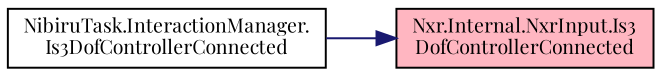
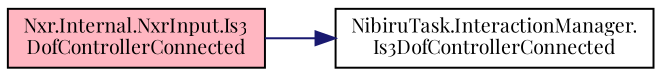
edge "NibiruTask.InteractionManager. Is3DofControllerConnected" -> "Nxr.Internal.NxrInput.Is3 DofControllerConnected": reversed
